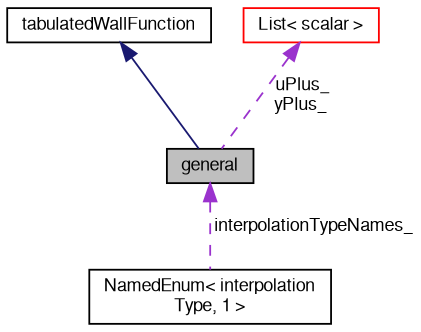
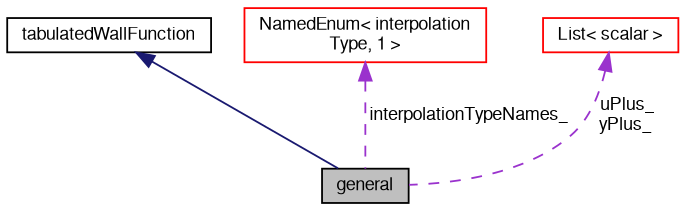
edge "NamedEnum< interpolation Type, 1 >" -> "general": reversed
node "NamedEnum< interpolation Type, 1 >": color black -> red
